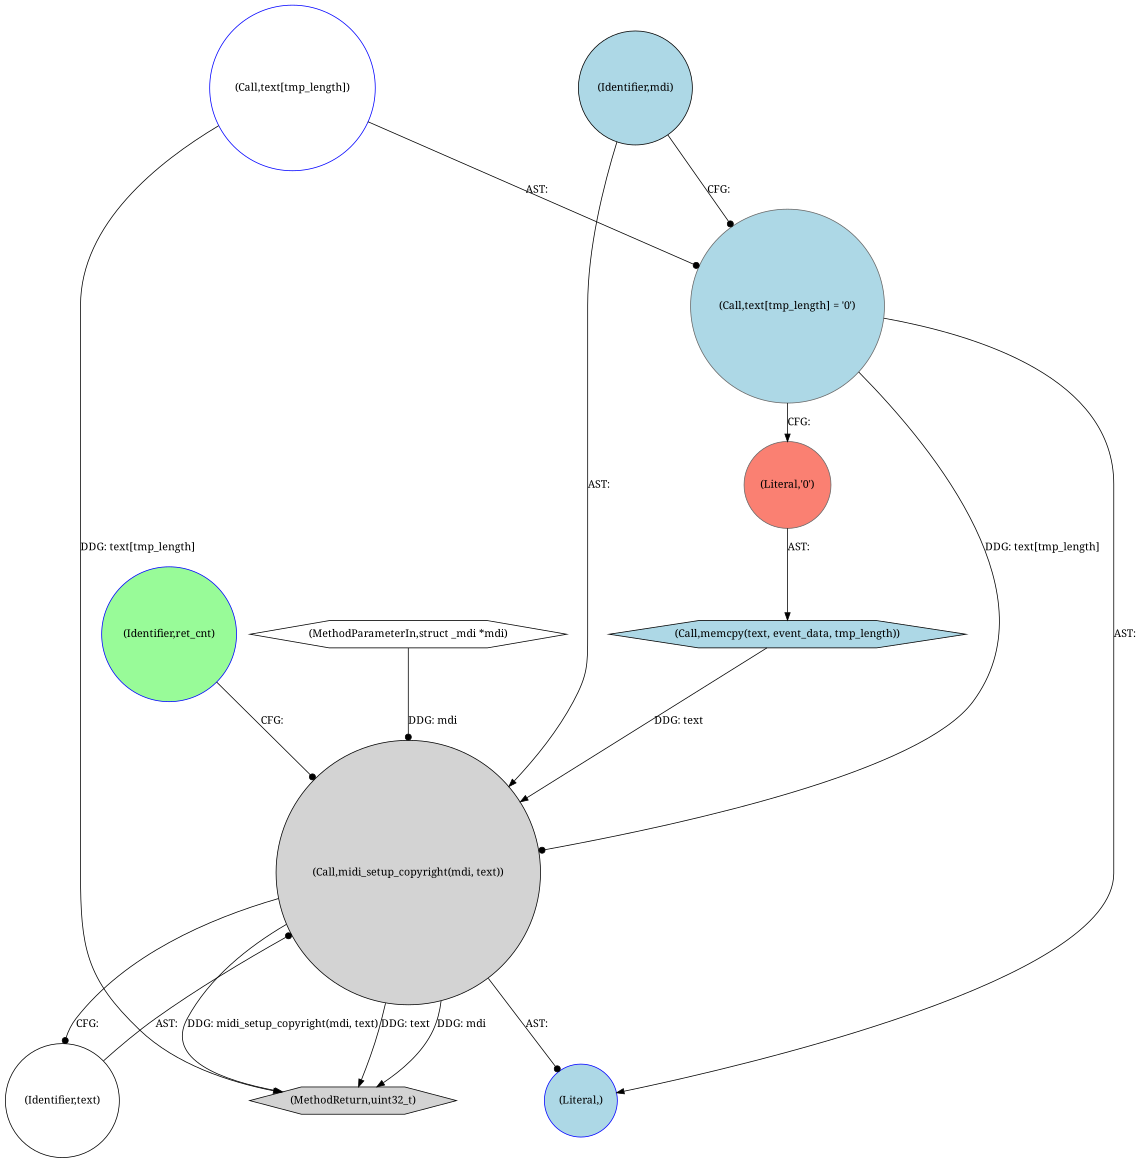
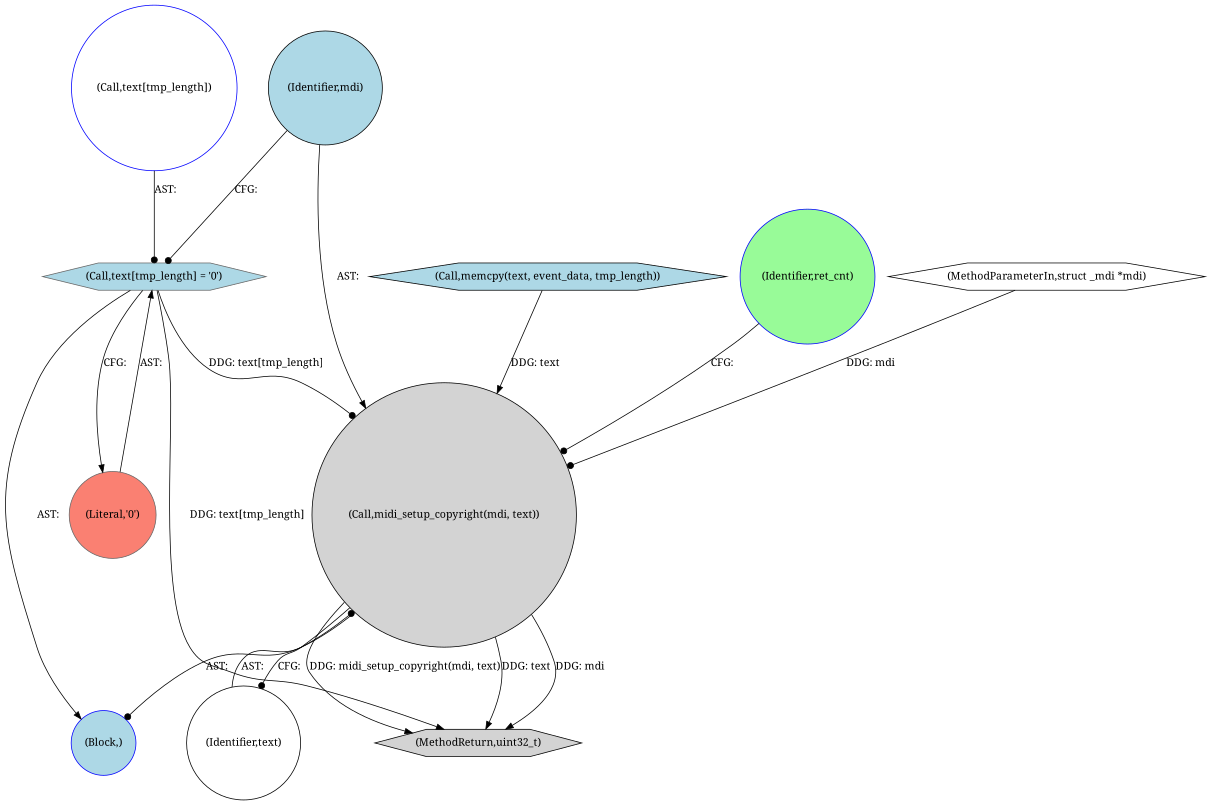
node "(Call,text[tmp_length] = '0')": shape circle -> hexagon
edge "(Literal,'0')" -> "(Call,memcpy(text, event_data, tmp_length))": now "(Literal,'0')" -> "(Call,text[tmp_length] = '0')"
edge "(Call,text[tmp_length])" -> "(MethodReturn,uint32_t)": now "(Call,text[tmp_length] = '0')" -> "(MethodReturn,uint32_t)"
node "(Literal,)": label "(Literal,)" -> "(Block,)"
